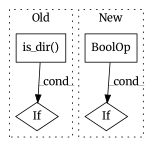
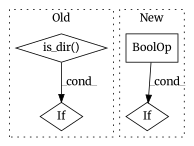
node "is_dir()": shape box -> diamond
